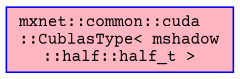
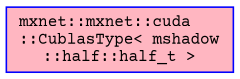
node "mxnet::common::cuda ::CublasType< mshadow ::half::half_t >": label "mxnet::common::cuda ::CublasType< mshadow ::half::half_t >" -> "mxnet::mxnet::cuda ::CublasType< mshadow ::half::half_t >"
